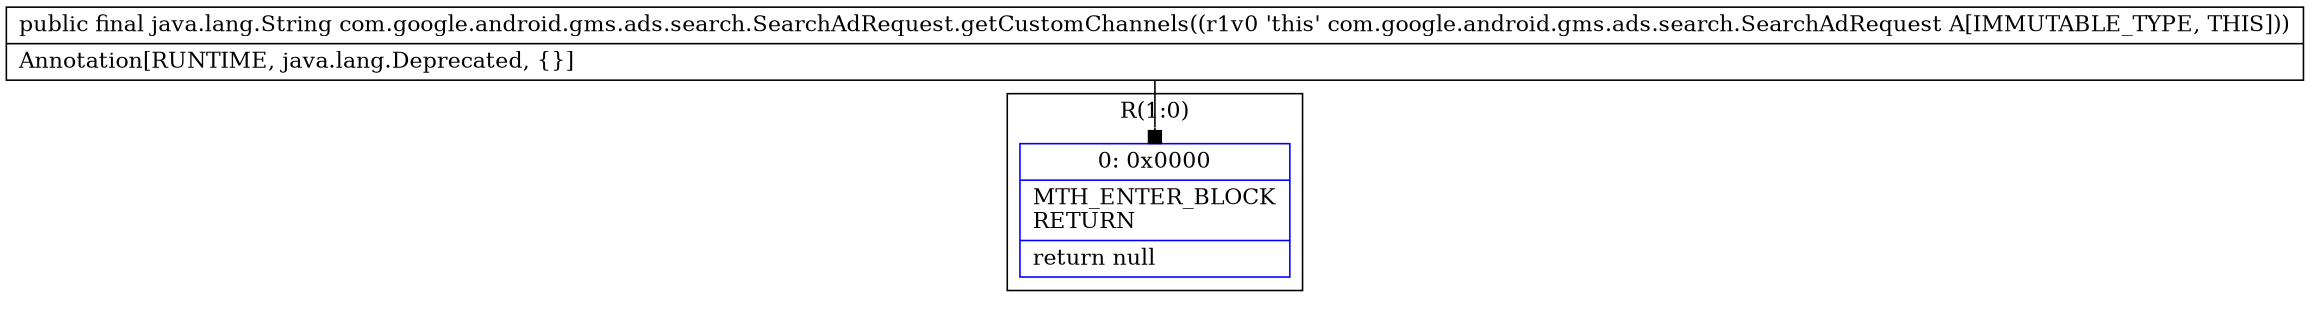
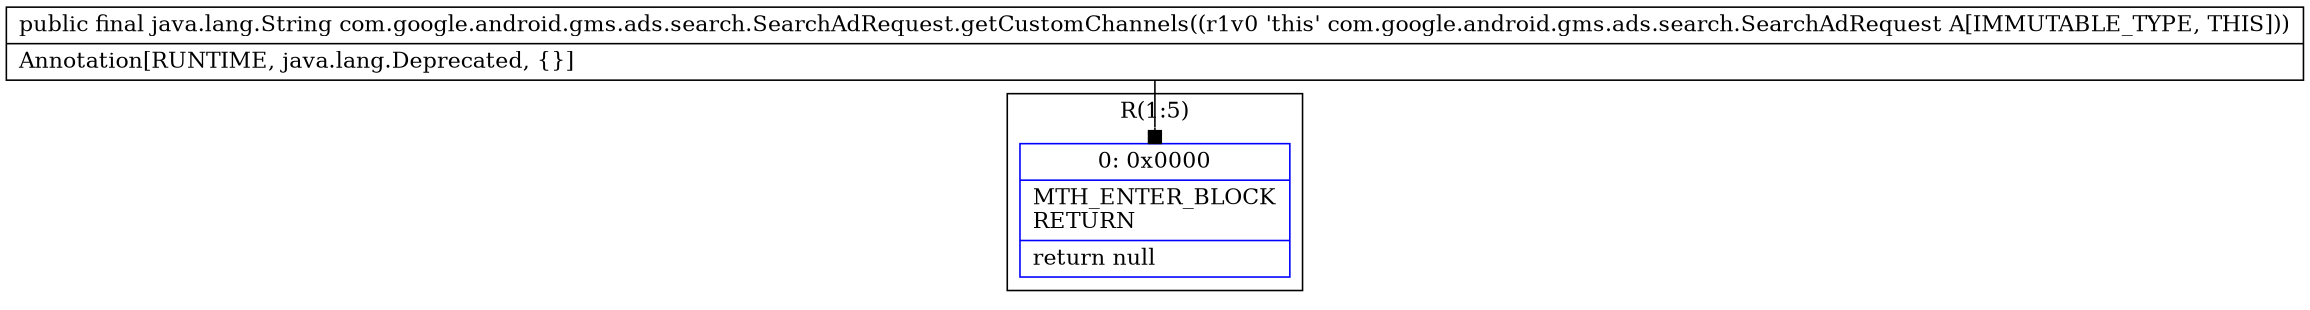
cluster "R(1:0)": label "R(1:0)" -> "R(1:5)"
